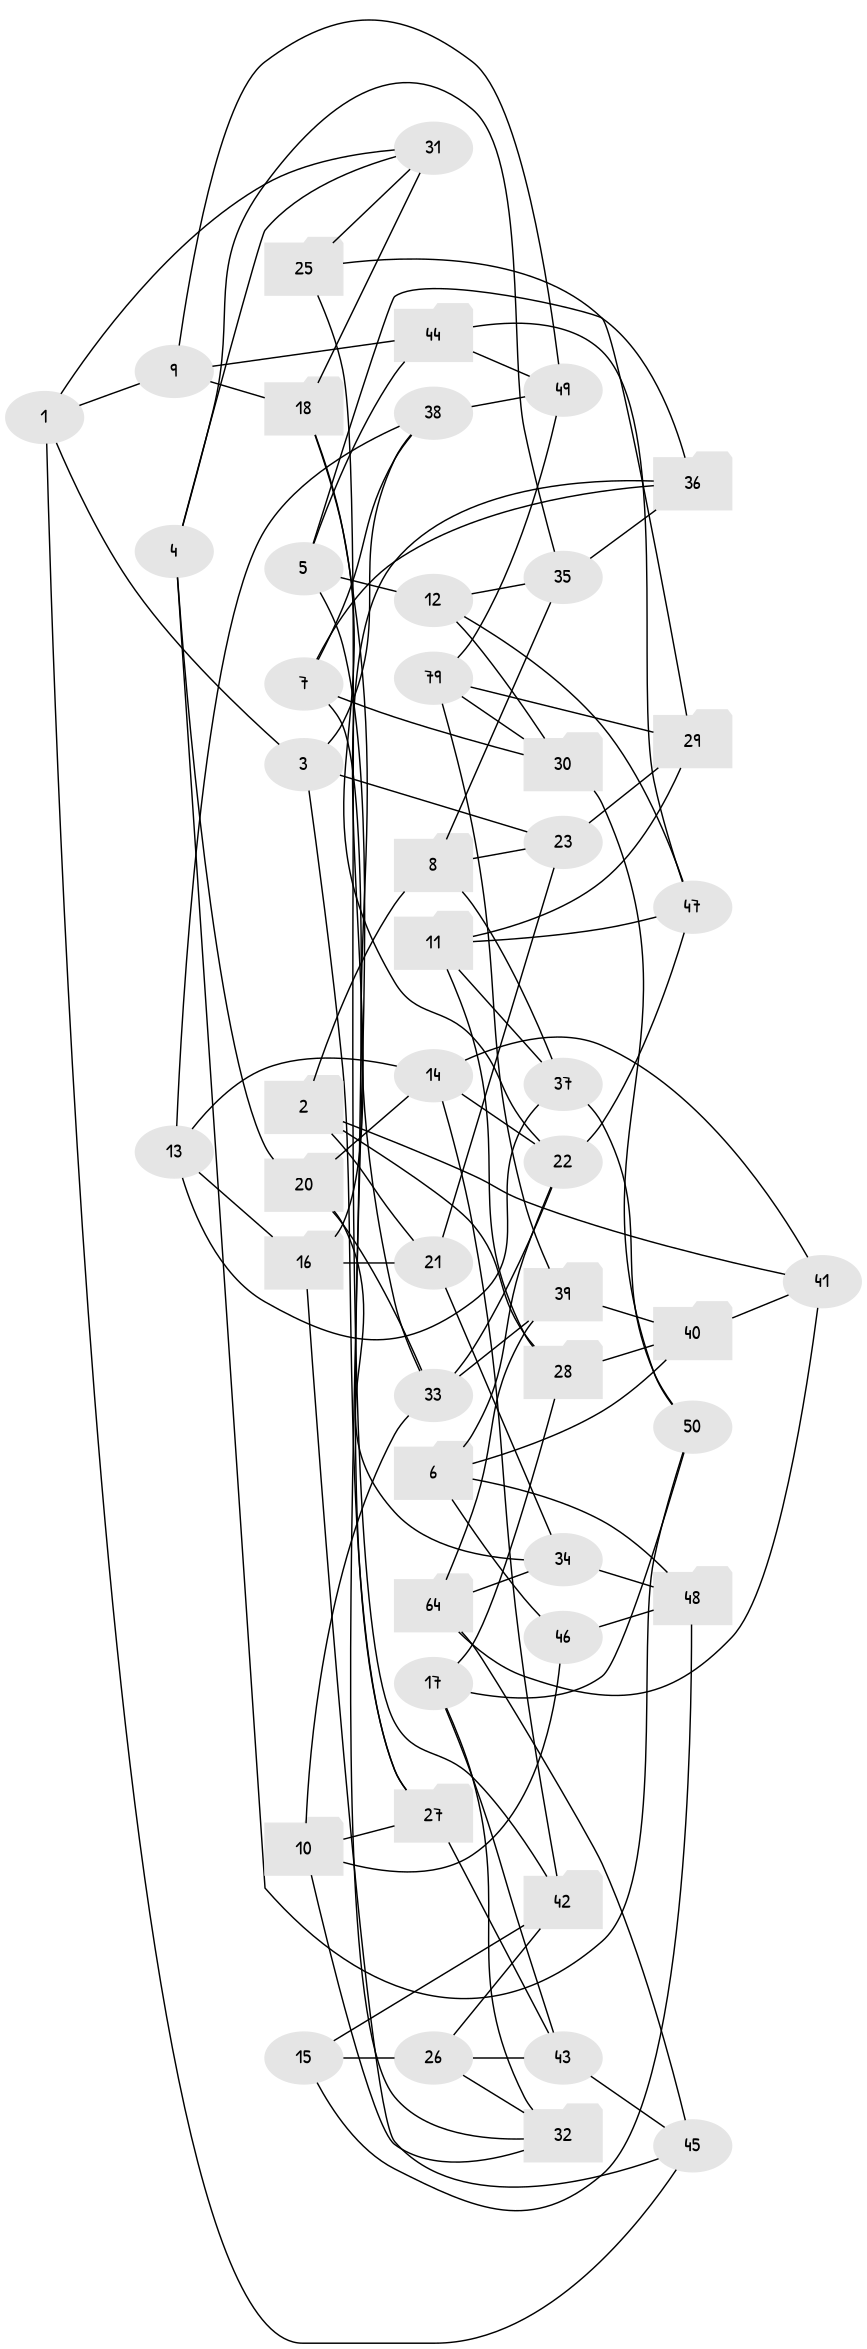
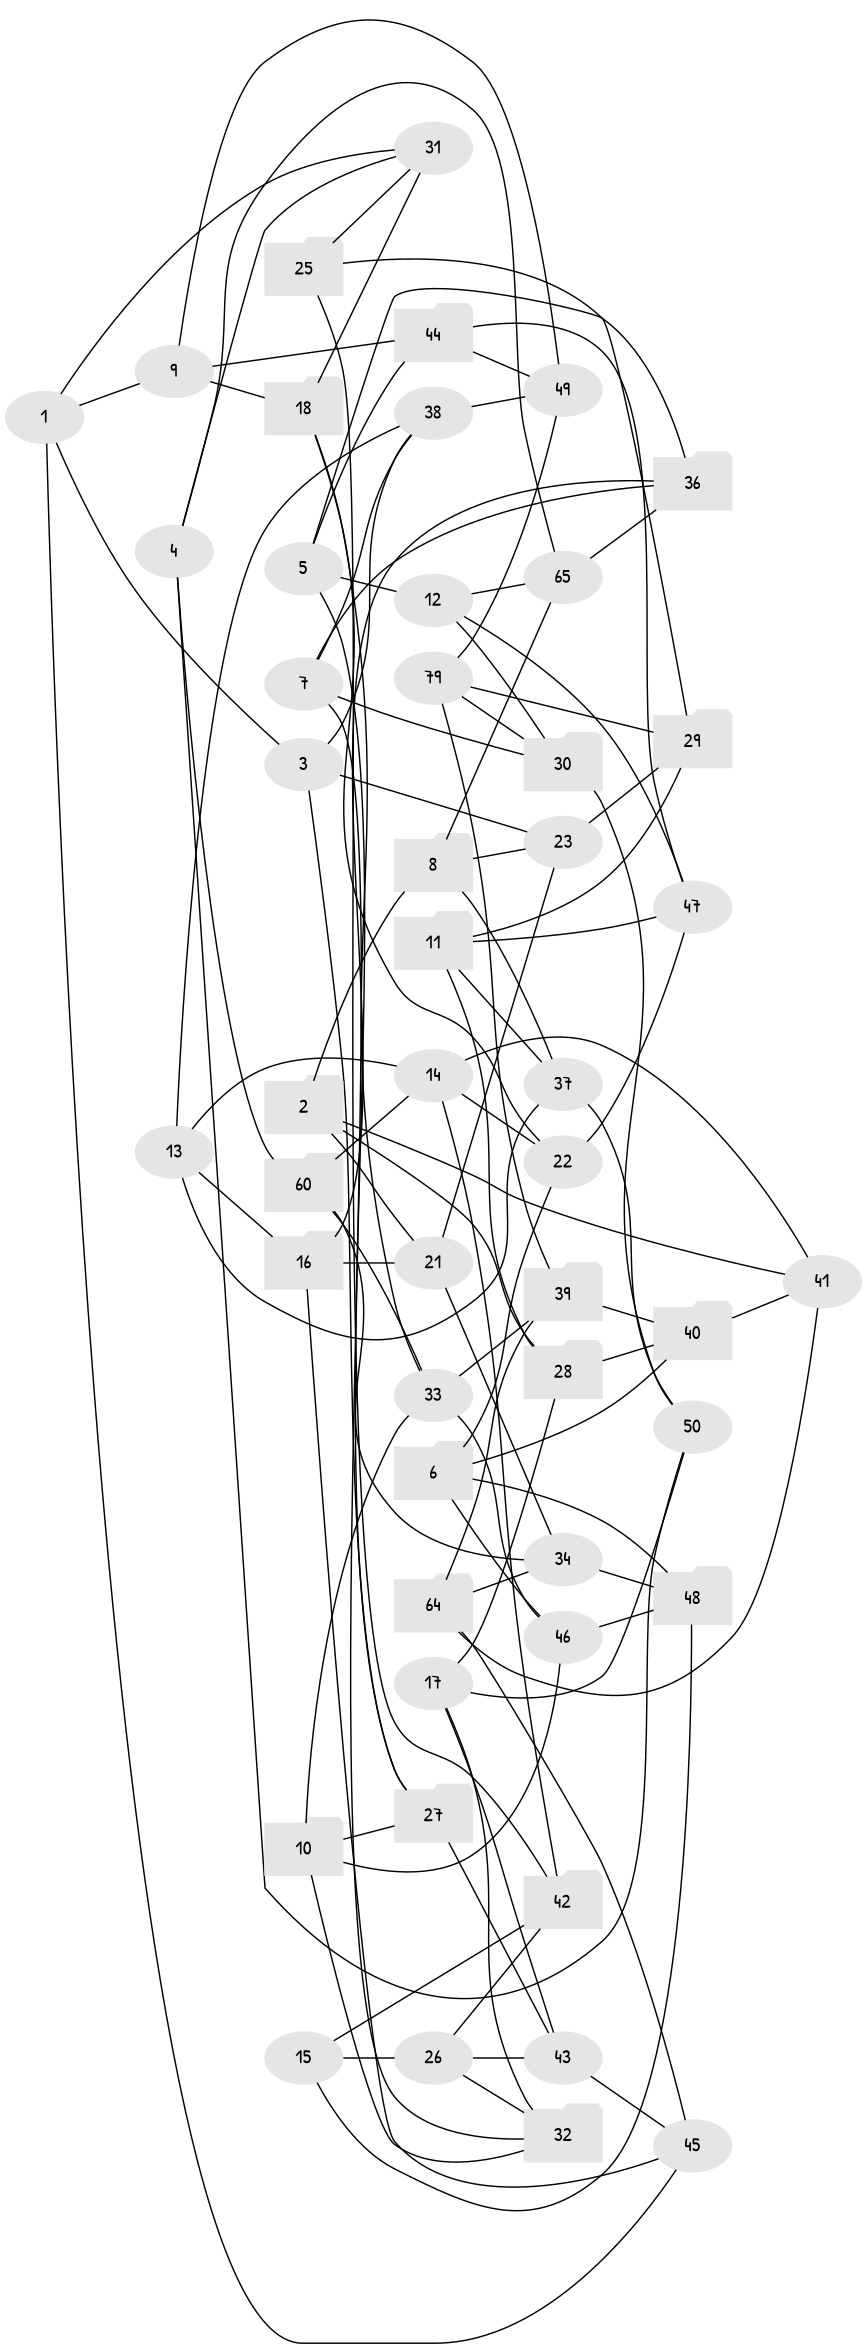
node "35": label "35" -> "65"
node "20": label "20" -> "60"
edge "22" -- "33": now "46" -- "33"
